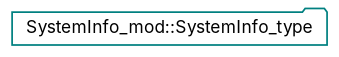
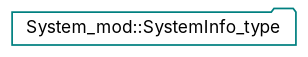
node "SystemInfo_mod::SystemInfo_type": label "SystemInfo_mod::SystemInfo_type" -> "System_mod::SystemInfo_type"
